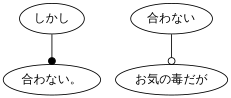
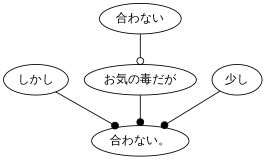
node "少し": added
edge "お気の毒だが" -> "合わない。": added
